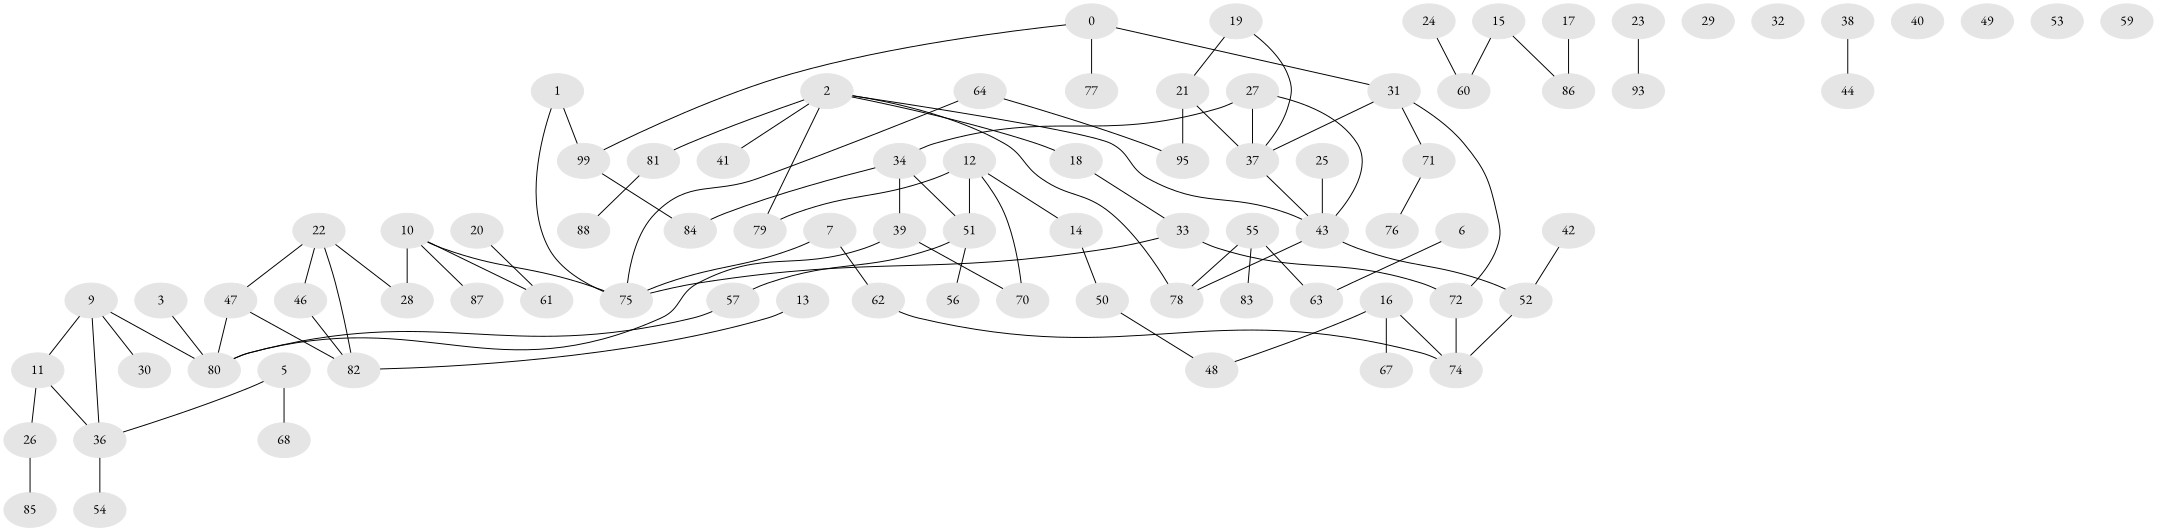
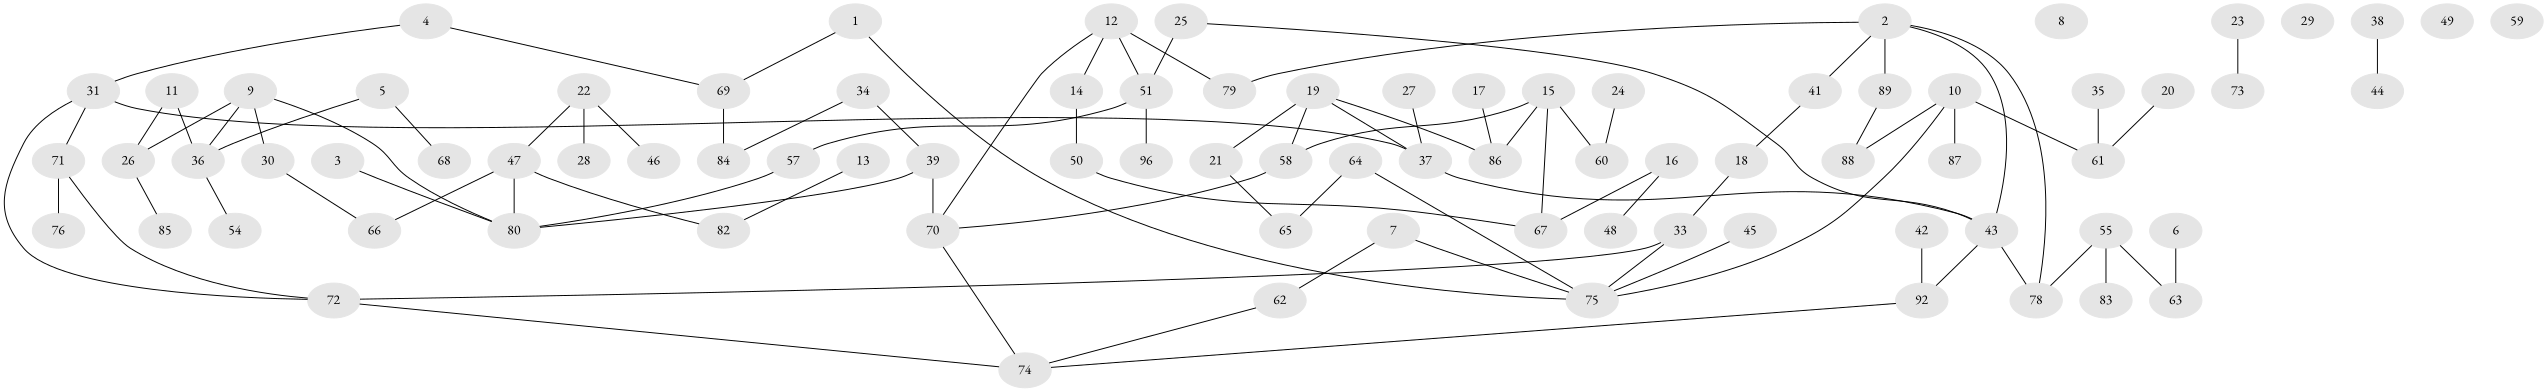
node "0": label "0" -> "4"
node "32": removed
node "40": removed
node "53": removed
node "8": added
node "77": removed
node "93": label "93" -> "73"
node "35": added
edge "2" -- "18": now "41" -- "18"
edge "19" -- "86": added
edge "27" -- "34": removed
edge "21" -- "37": removed
edge "27" -- "43": removed
node "99": label "99" -> "69"
node "81": label "81" -> "89"
node "95": label "95" -> "65"
node "58": added
edge "15" -- "67": added
edge "34" -- "51": now "25" -- "51"
node "66": added
node "45": added
edge "10" -- "28": now "10" -- "88"
edge "71" -- "72": added
edge "22" -- "82": removed
node "56": label "56" -> "96"
node "52": label "52" -> "92"
edge "46" -- "82": removed
edge "9" -- "11": now "9" -- "26"
edge "16" -- "74": now "70" -- "74"
edge "50" -- "48": now "50" -- "67"
